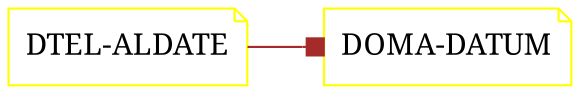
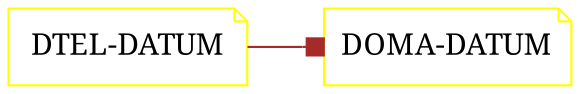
node "DTEL-ALDATE": label "DTEL-ALDATE" -> "DTEL-DATUM"
